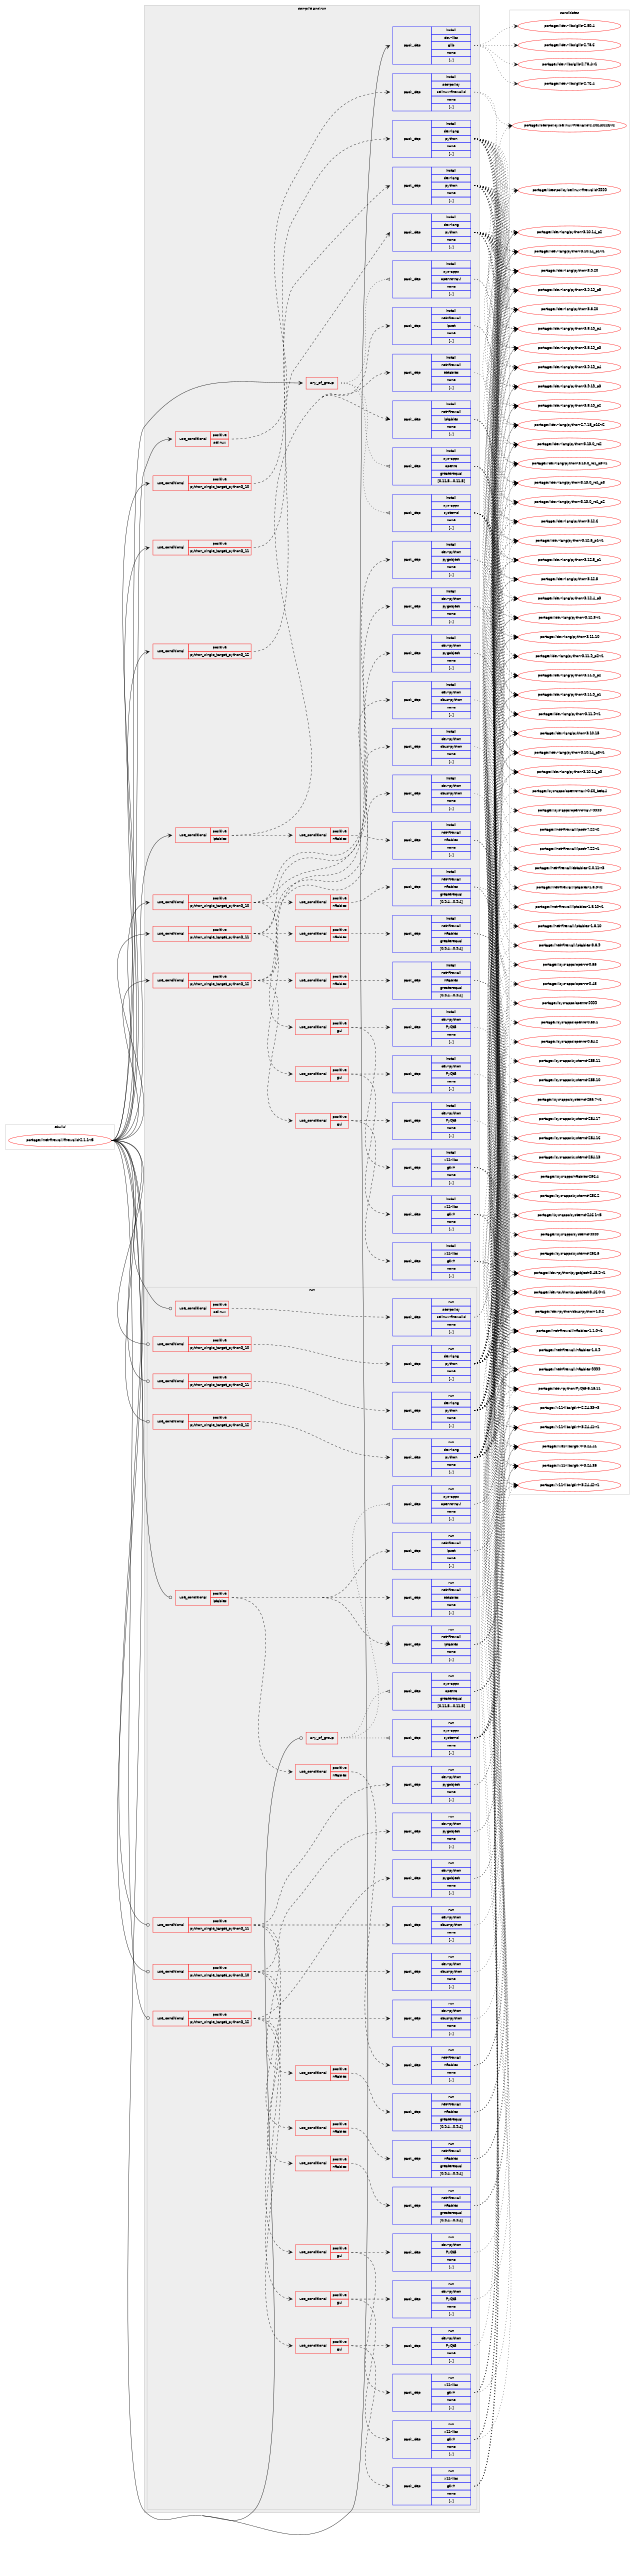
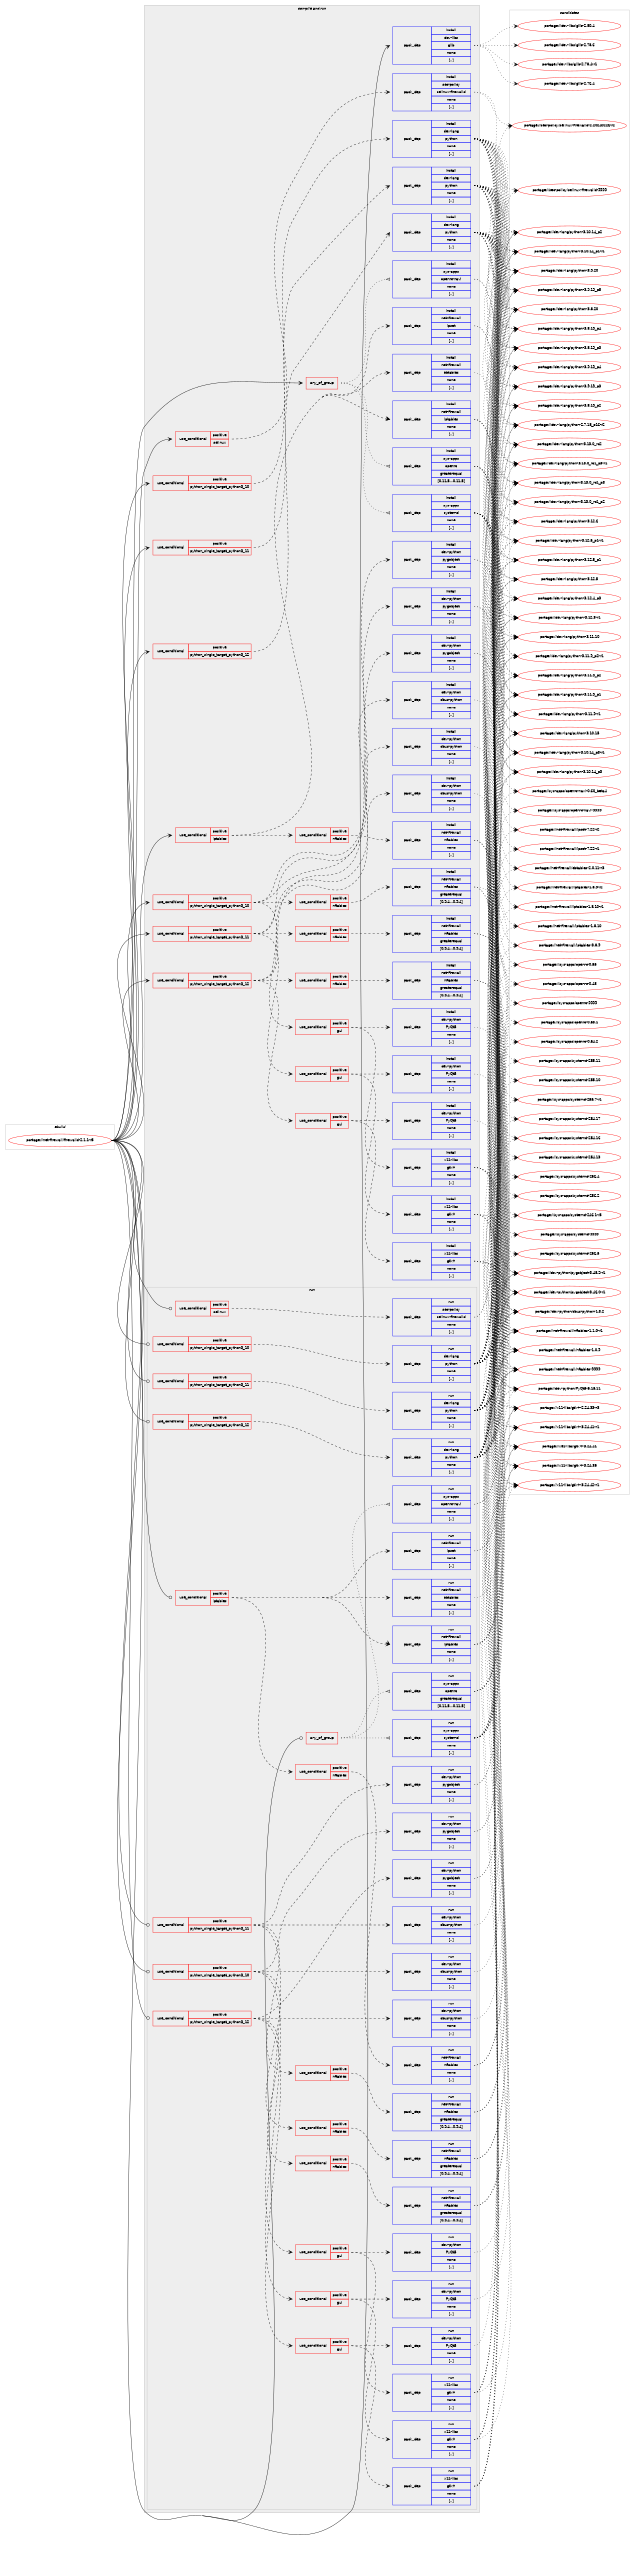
node "portage://sys-apps/nftables-256.4": label "portage://sys-apps/nftables-256.4" -> "portage://sys-apps/systemd-256.4"
